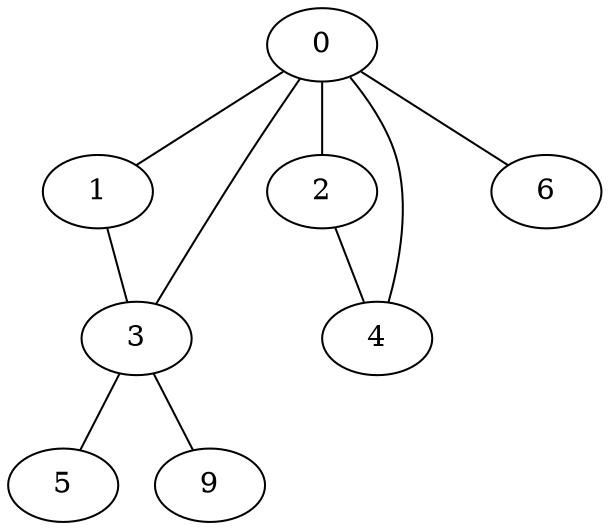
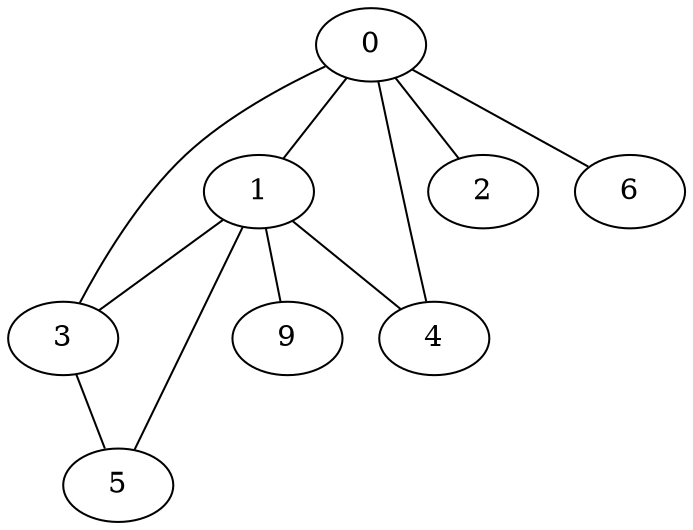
edge "2" -- "4": now "1" -- "4"
edge "1" -- "5": added
edge "3" -- "9": now "1" -- "9"
